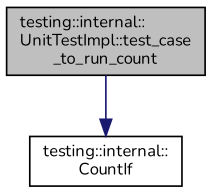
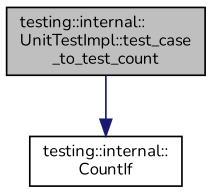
node "testing::internal:: UnitTestImpl::test_case _to_run_count": label "testing::internal:: UnitTestImpl::test_case _to_run_count" -> "testing::internal:: UnitTestImpl::test_case _to_test_count"
